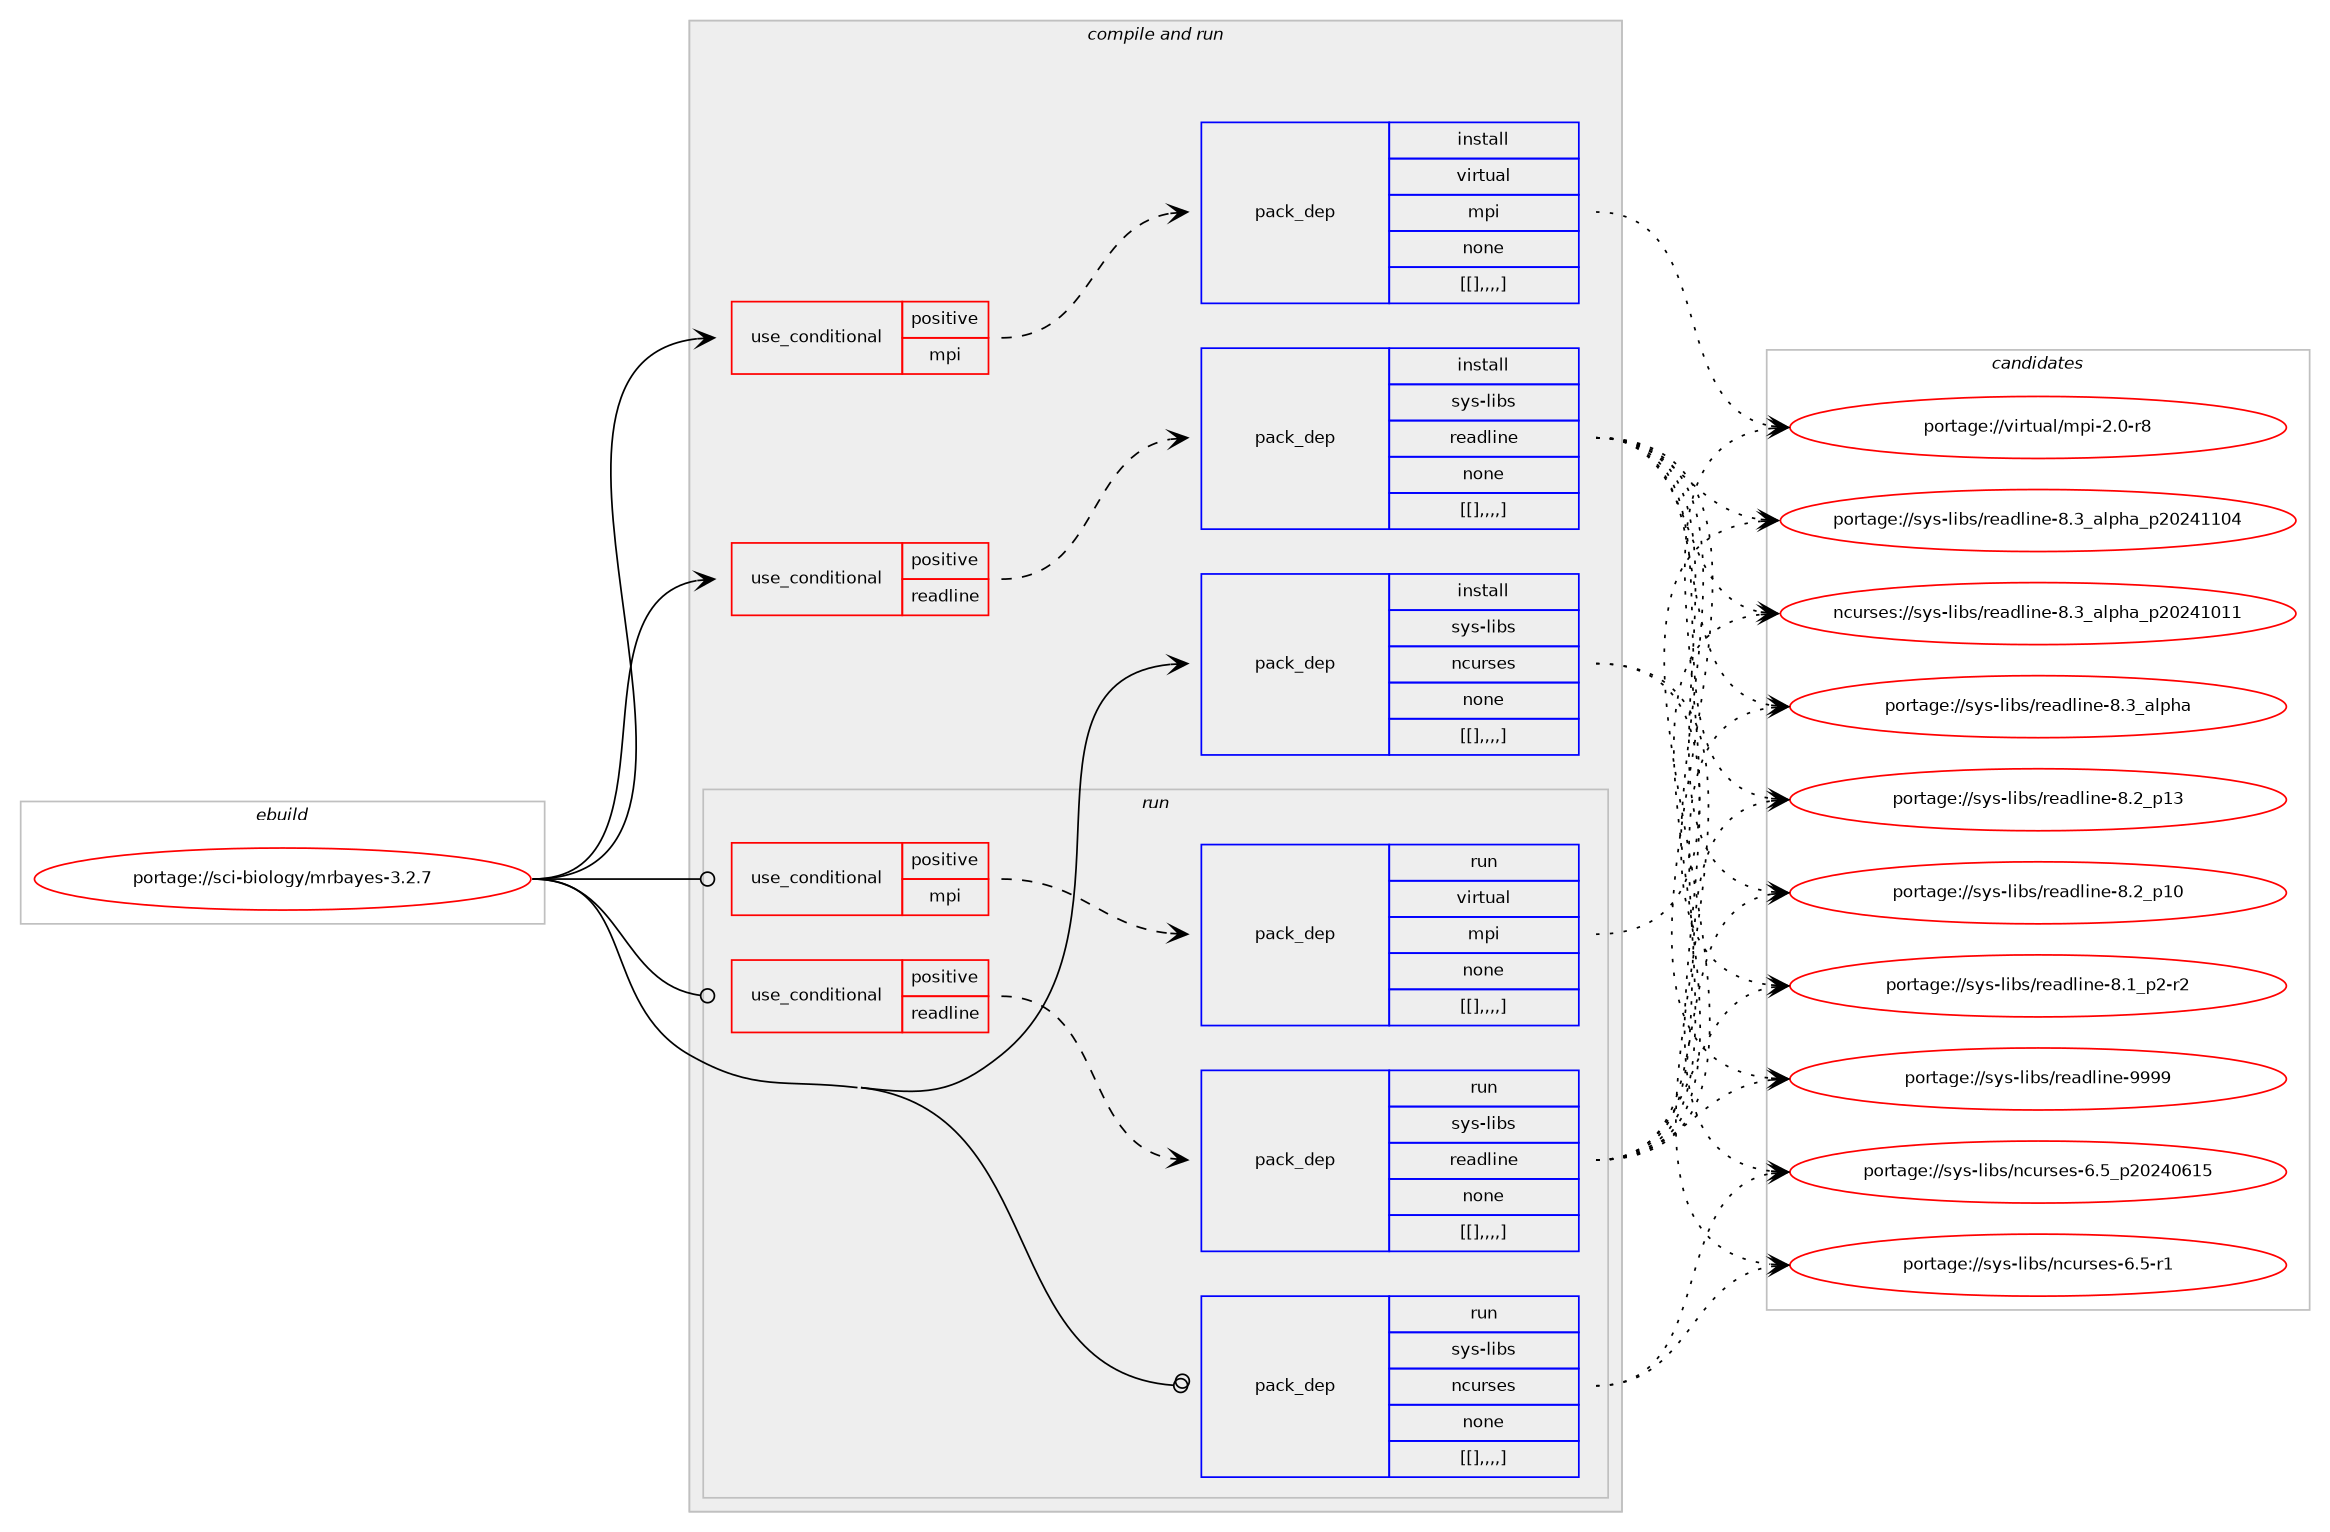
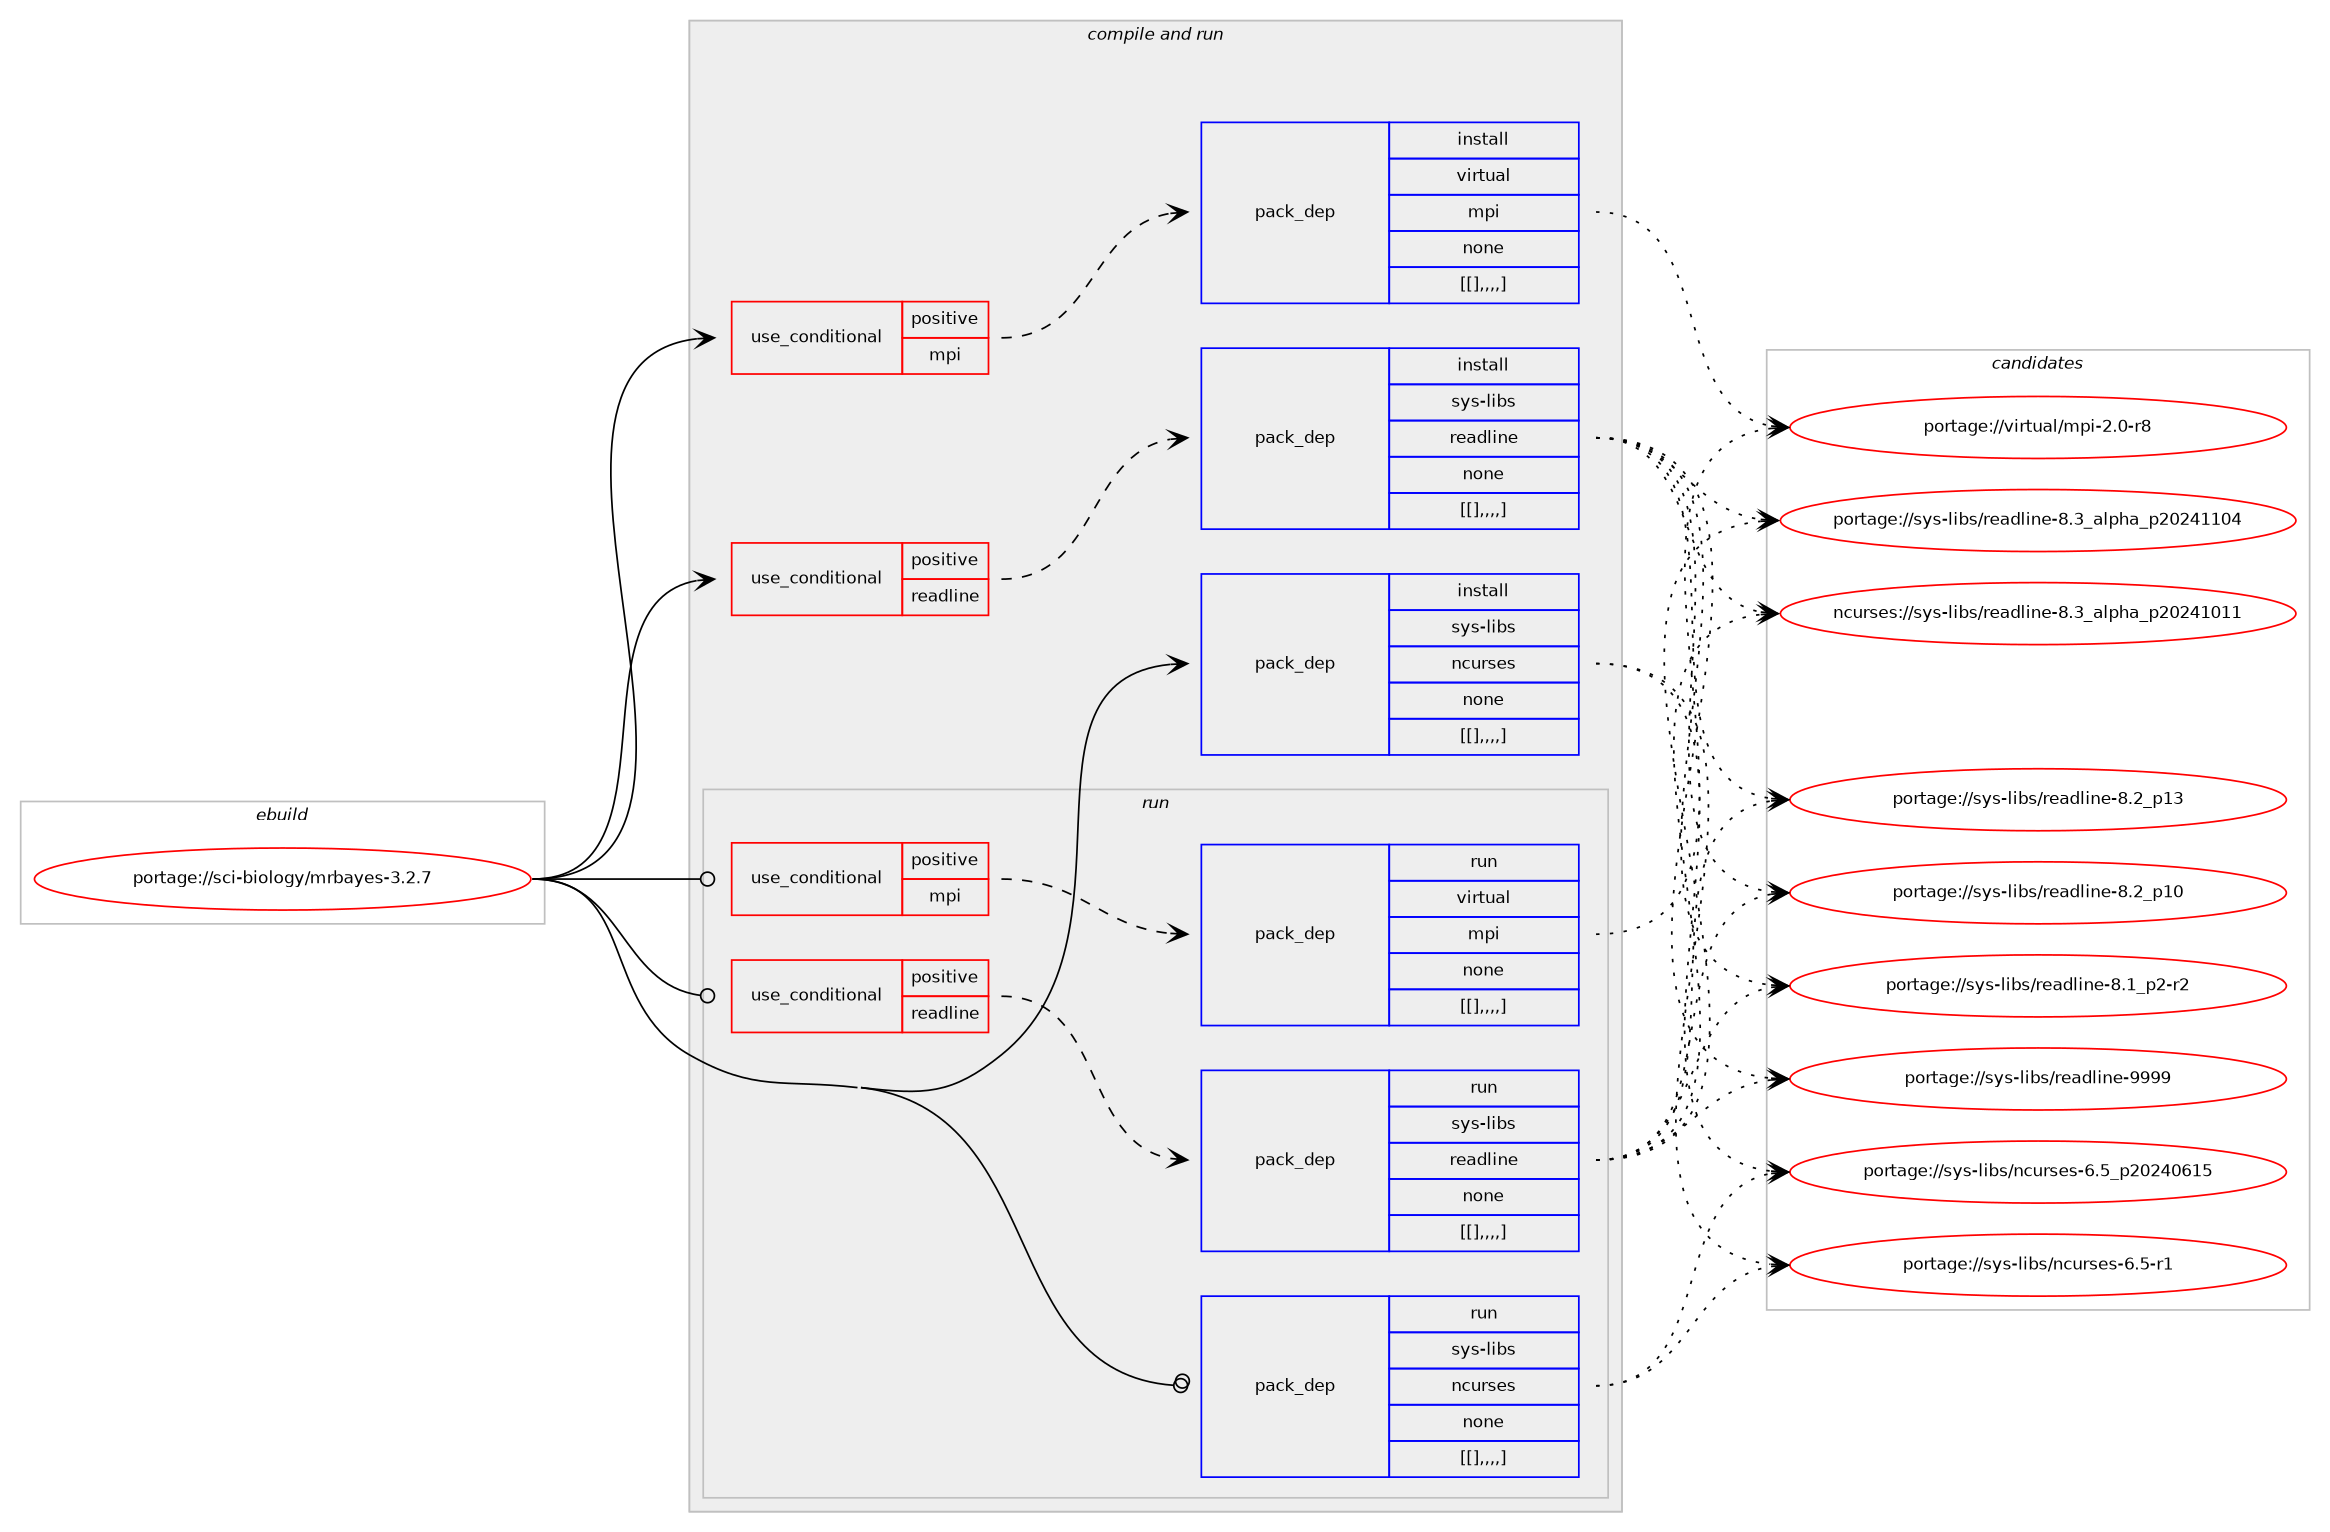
node "portage://sys-libs/readline-8.3_alpha": removed
